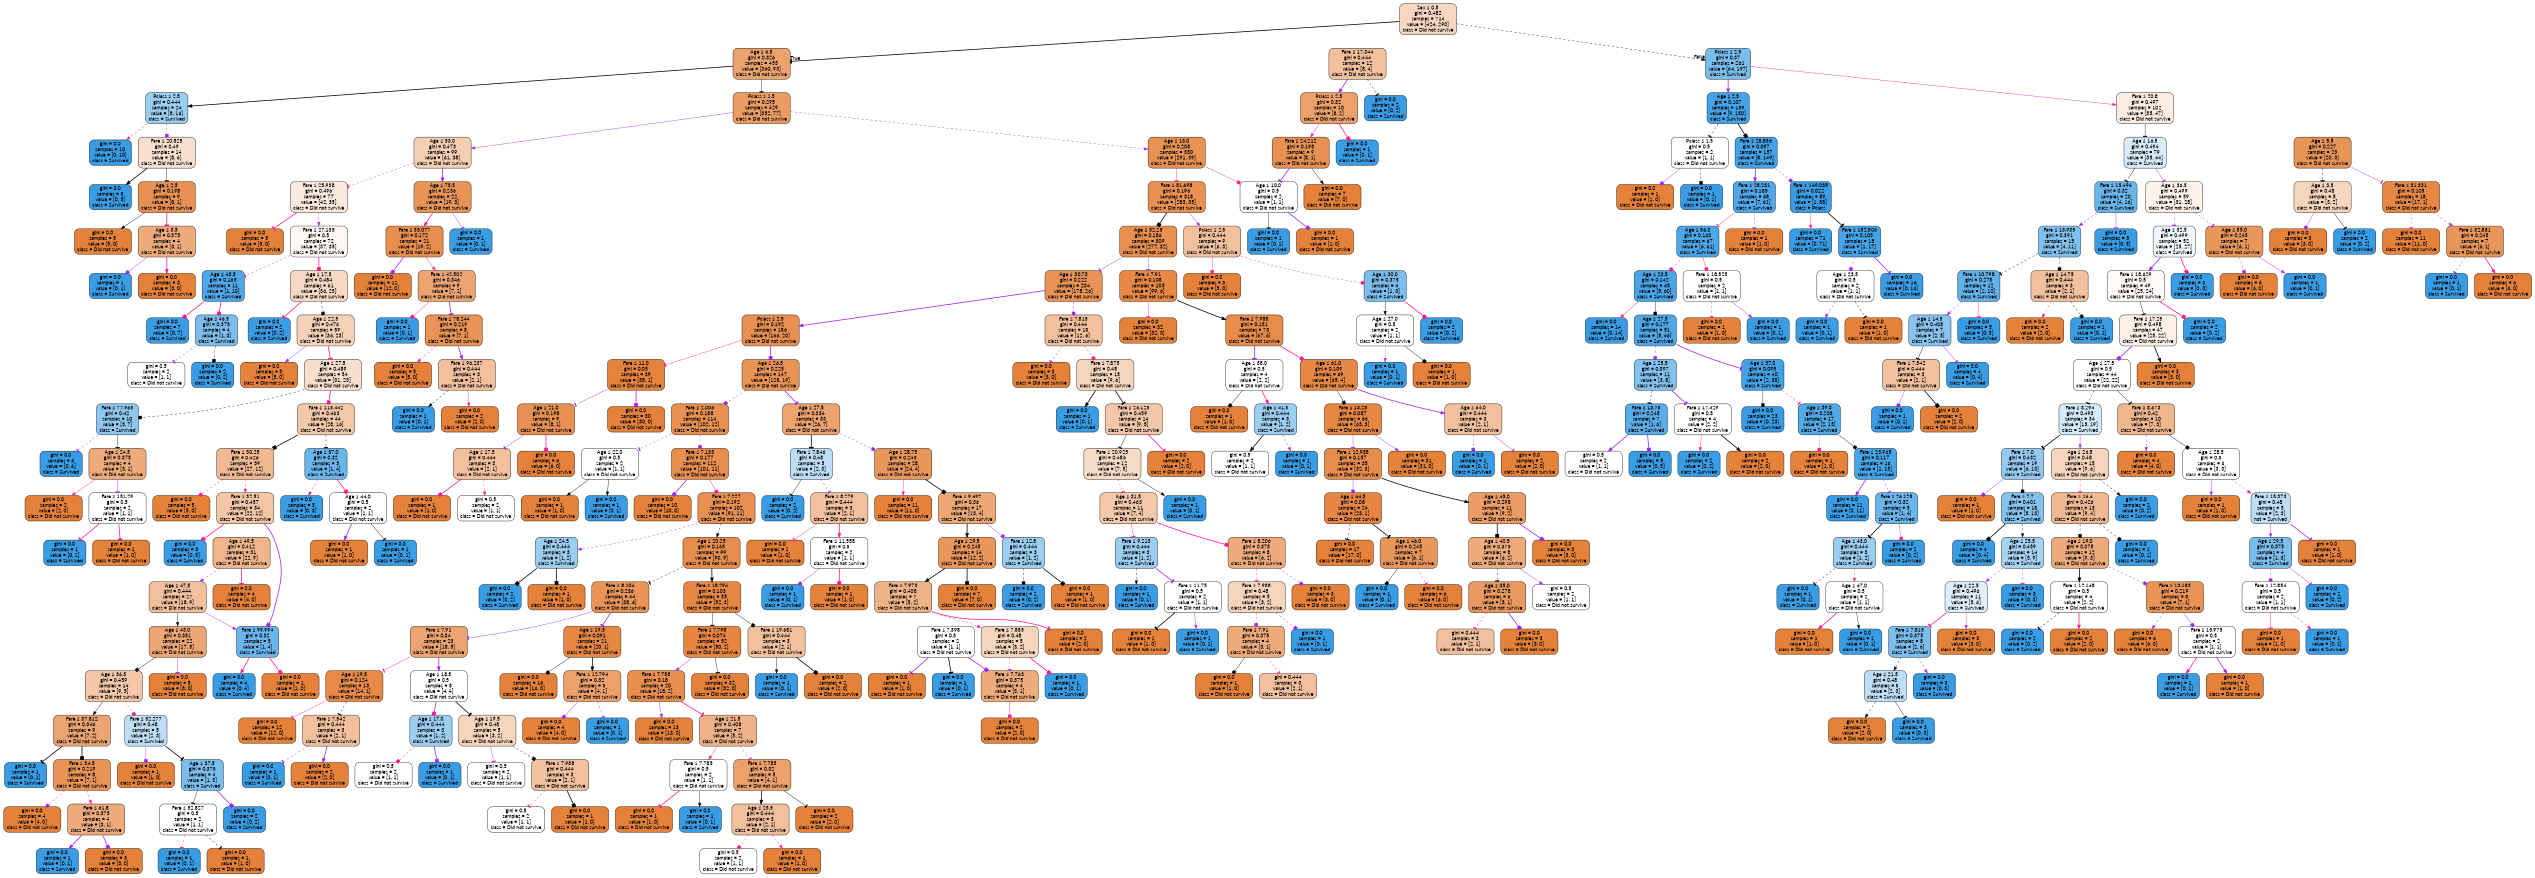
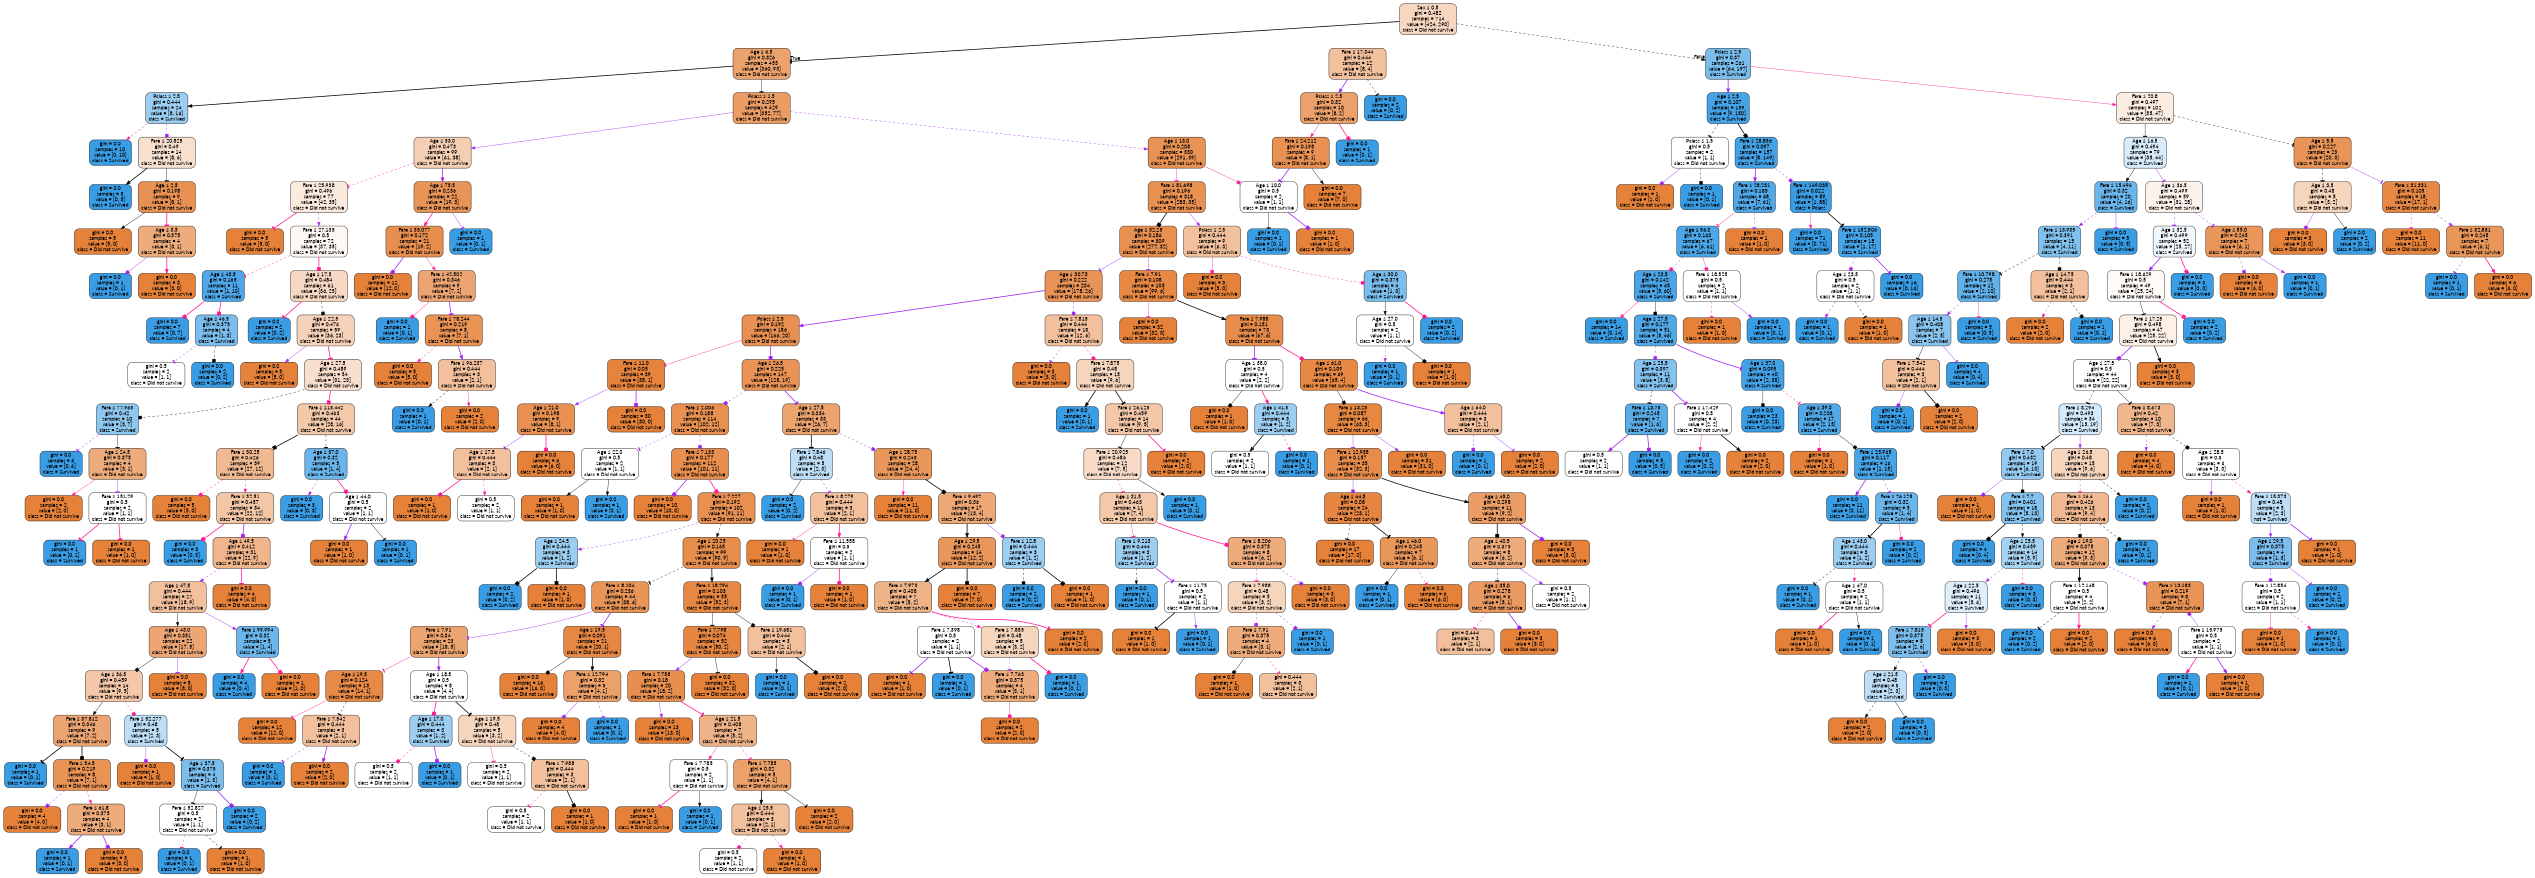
edge "Fare ≤ 20.8" -> "Age ≤ 5.5": added
edge "Age ≤ 16.5" -> "Fare ≤ 15.494": arrowhead tee -> normal
edge "Fare ≤ 11.0" -> "Age ≤ 21.0": arrowhead tee -> normal
edge "Fare ≤ 8.673" -> "Age ≤ 28.5": style solid -> dashed
edge "Fare ≤ 7.133" -> "Fare ≤ 7.227": style solid -> bold
edge "Fare ≤ 32.51" -> "Fare ≤ 99.994": now "Fare ≤ 32.51" -> "Age ≤ 49.5"
edge "Fare ≤ 13.183" -> "Fare ≤ 15.975": reversed
